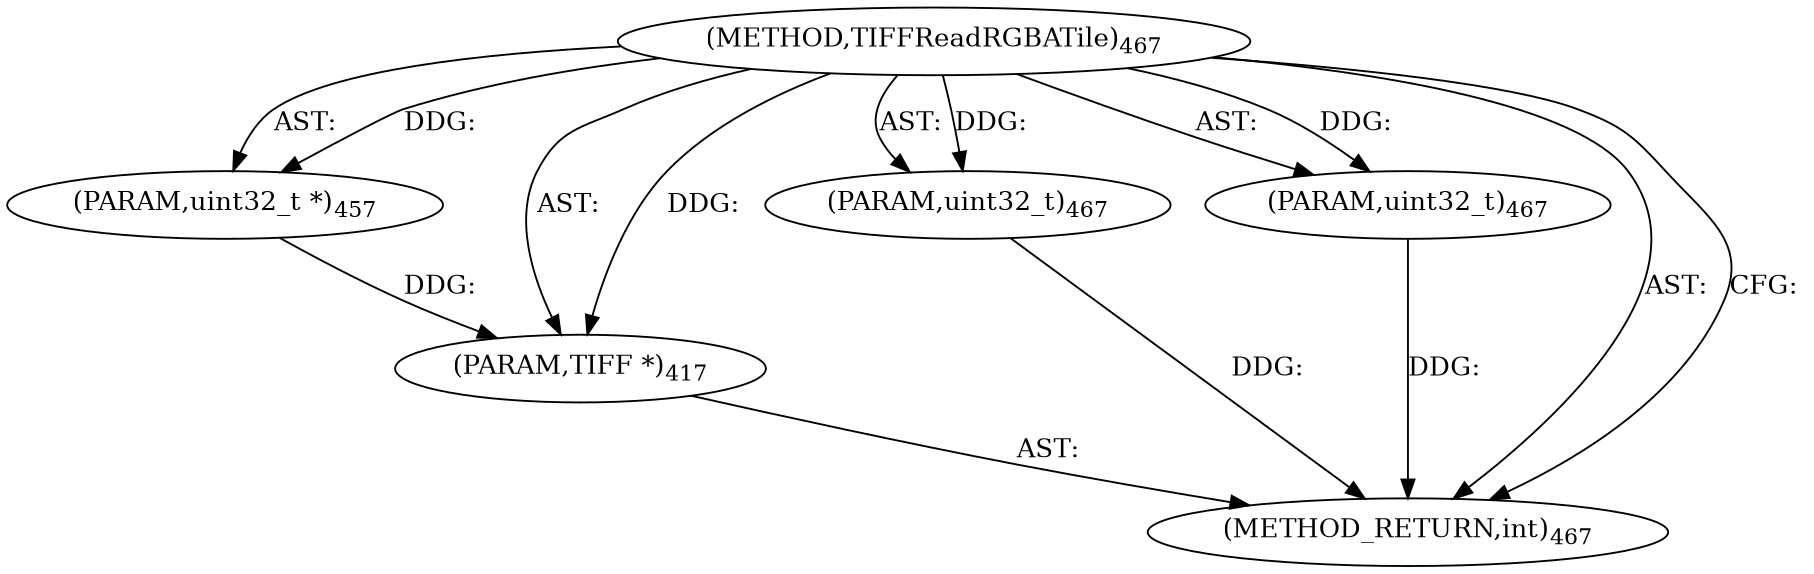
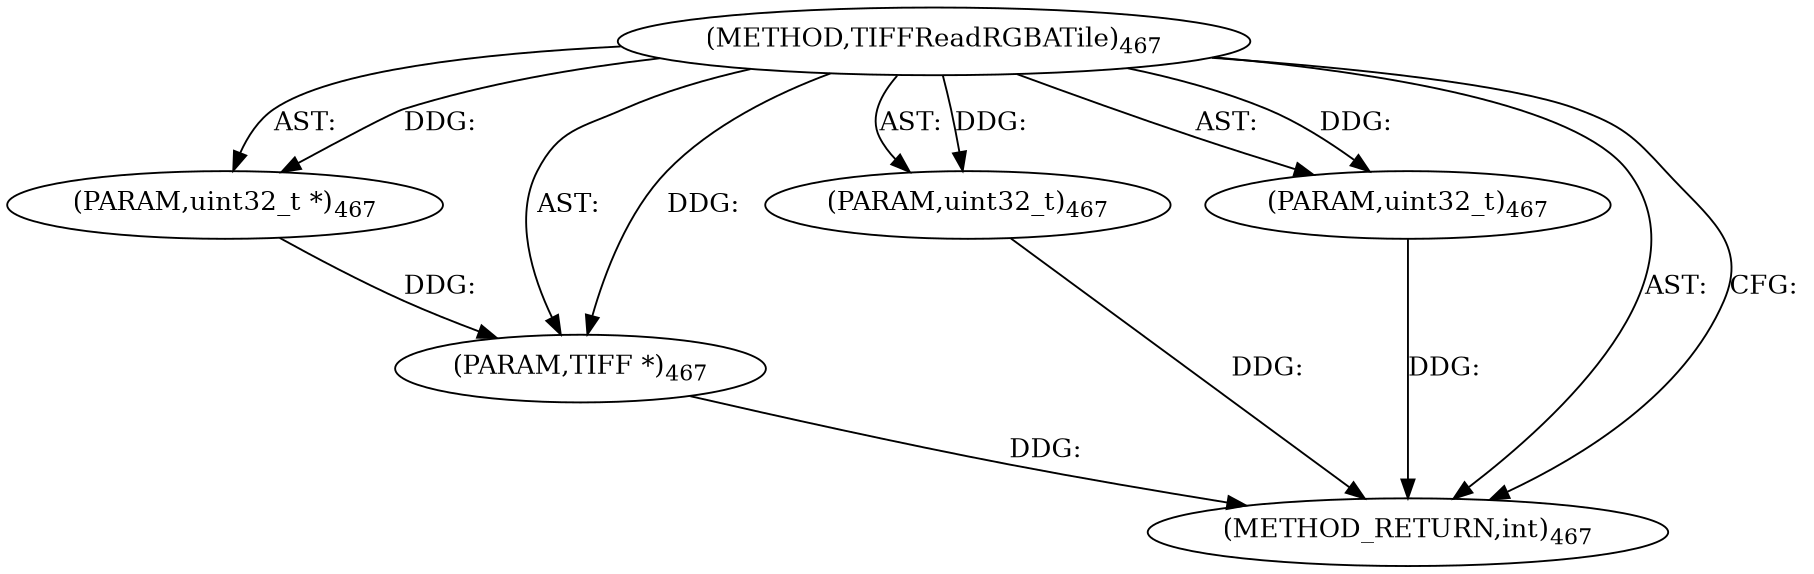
node "(PARAM,uint32_t *)": text "457" -> "467"
node "(PARAM,TIFF *)": text "417" -> "467"
edge "(PARAM,TIFF *)" -> "(METHOD_RETURN,int)": label "AST: " -> "DDG: "
